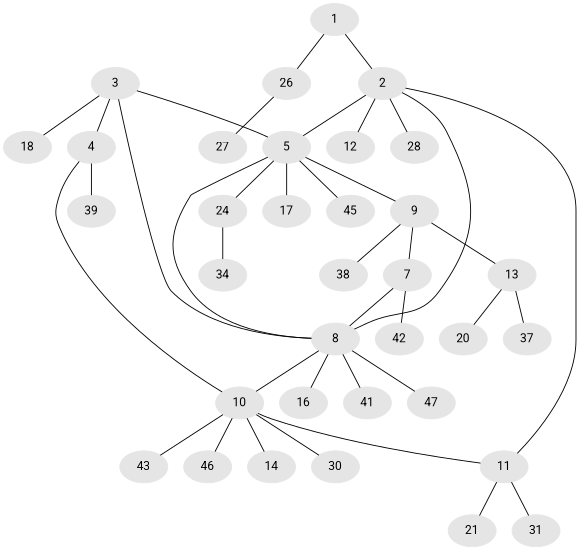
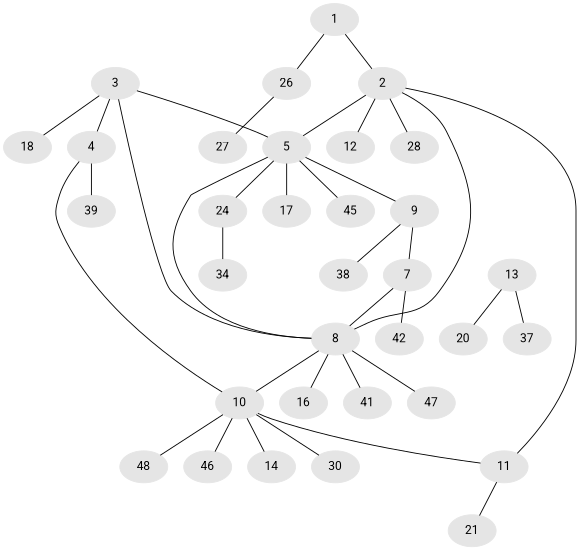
edge "9" -- "13": removed
node "43": label "43" -> "48"
node "31": removed
